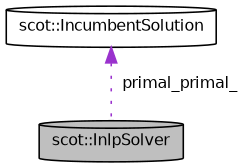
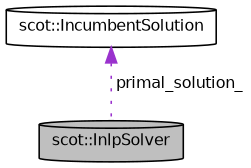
edge "scot::InlpSolver" -> "scot::IncumbentSolution": label " primal_primal_" -> " primal_solution_"
